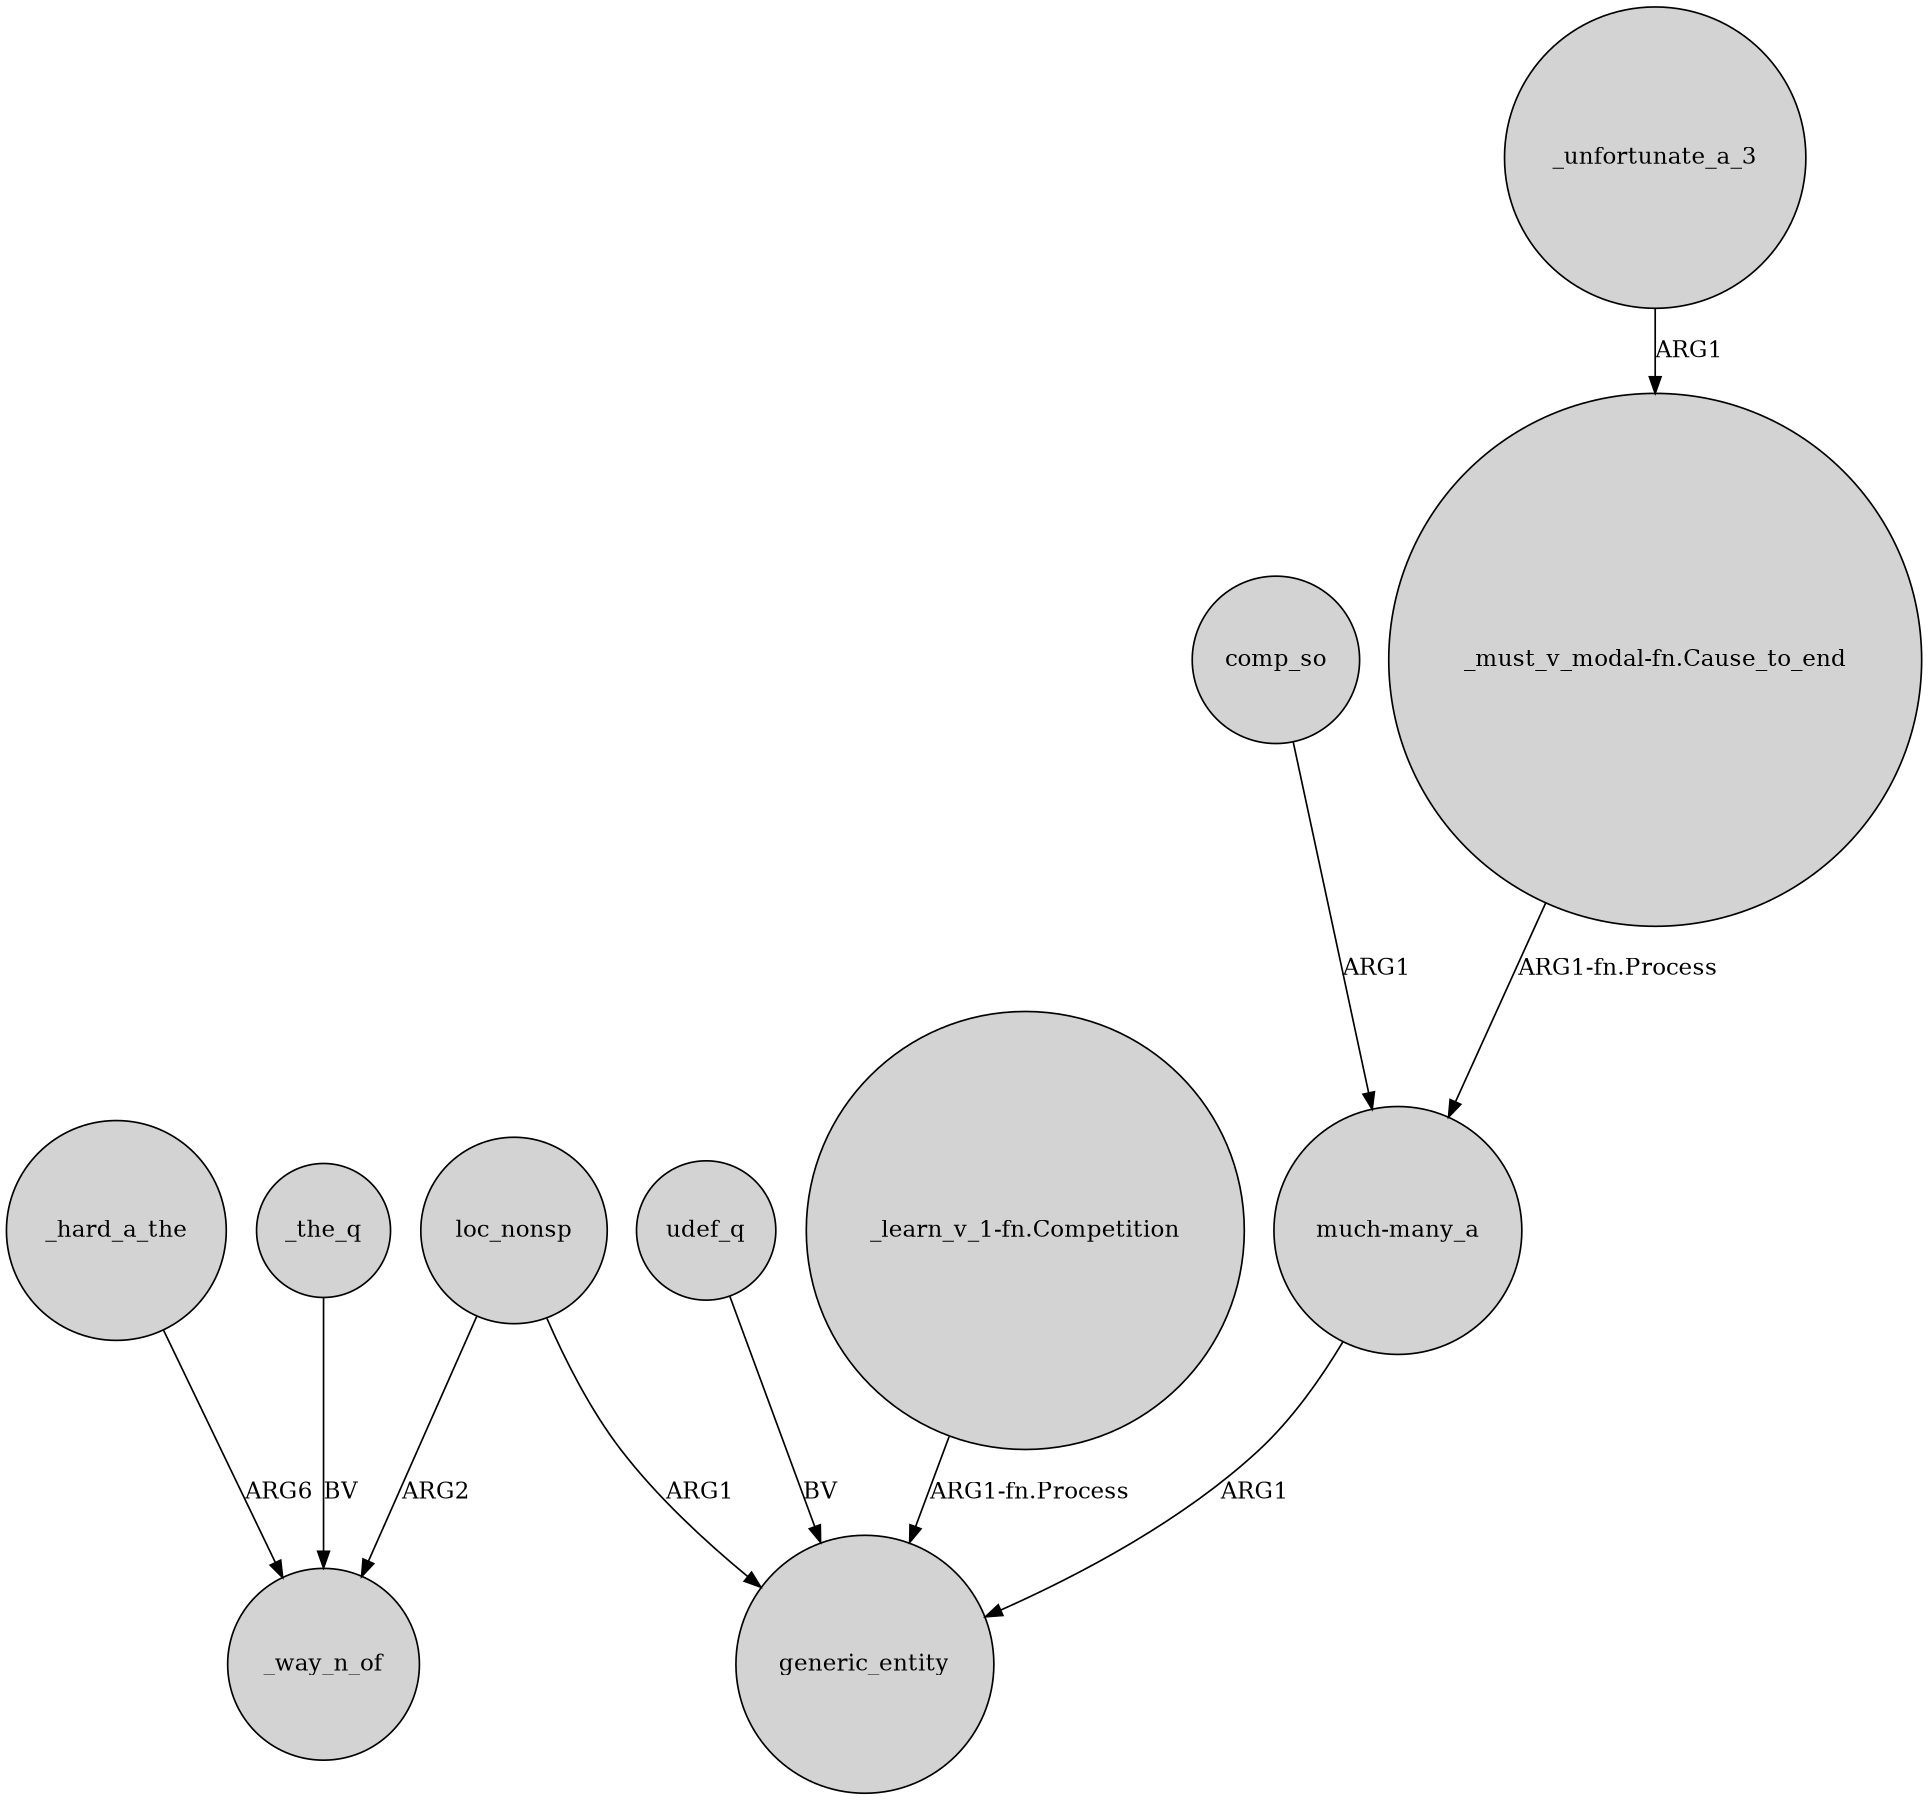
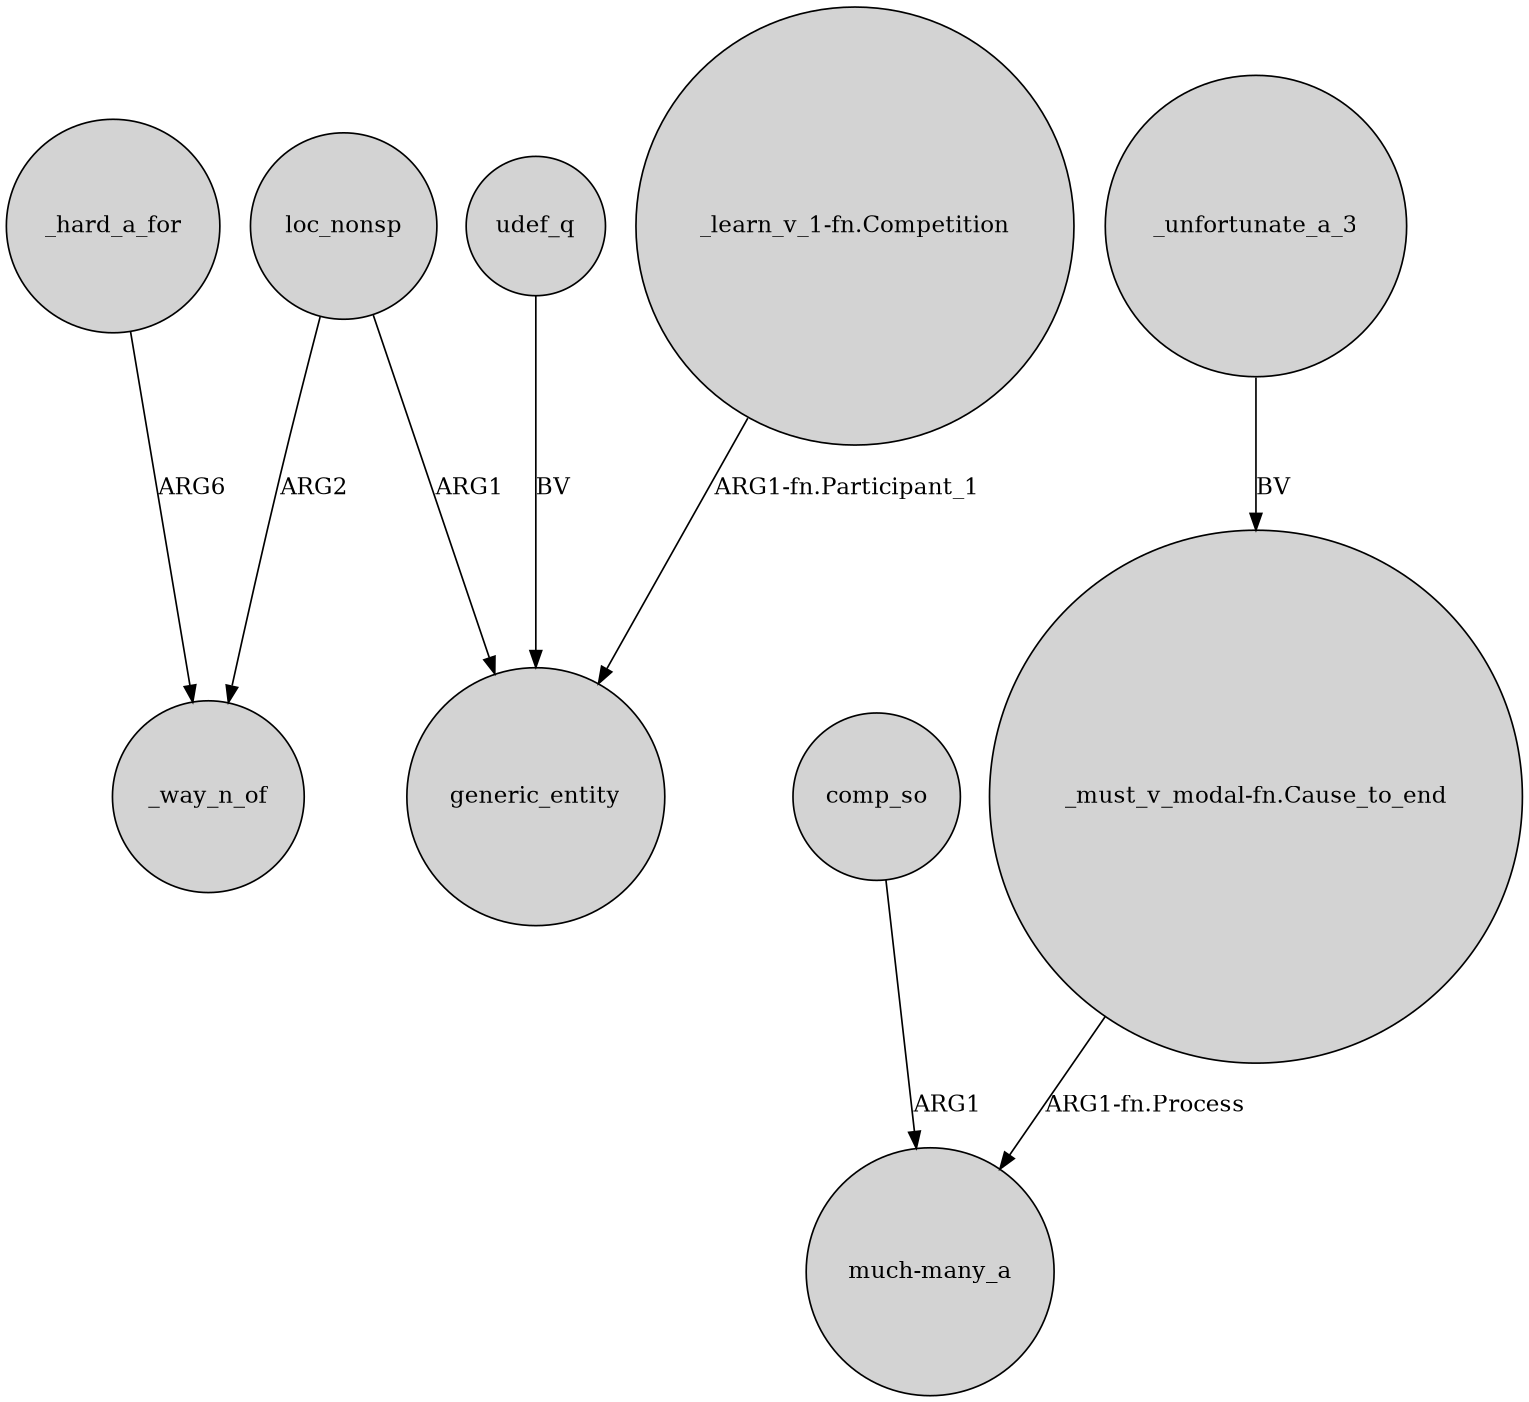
edge "_unfortunate_a_3" -> "_must_v_modal-fn.Cause_to_end": label "ARG1" -> "BV"
node "_hard_a_the": label "_hard_a_the" -> "_hard_a_for"
node "_the_q": removed
edge "_learn_v_1-fn.Competition" -> "generic_entity": label "ARG1-fn.Process" -> "ARG1-fn.Participant_1"
edge "much-many_a" -> "generic_entity": removed, label "ARG1"
